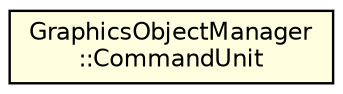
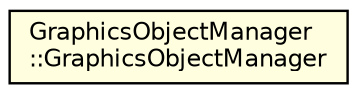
node "GraphicsObjectManager ::CommandUnit": label "GraphicsObjectManager ::CommandUnit" -> "GraphicsObjectManager ::GraphicsObjectManager"
